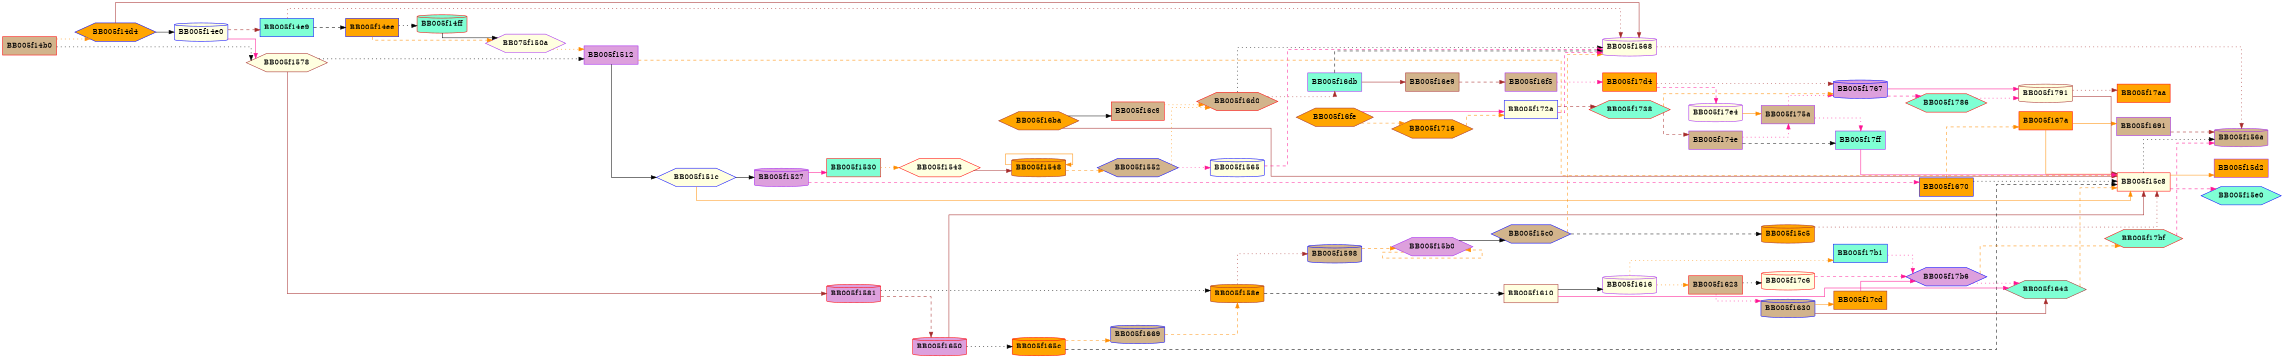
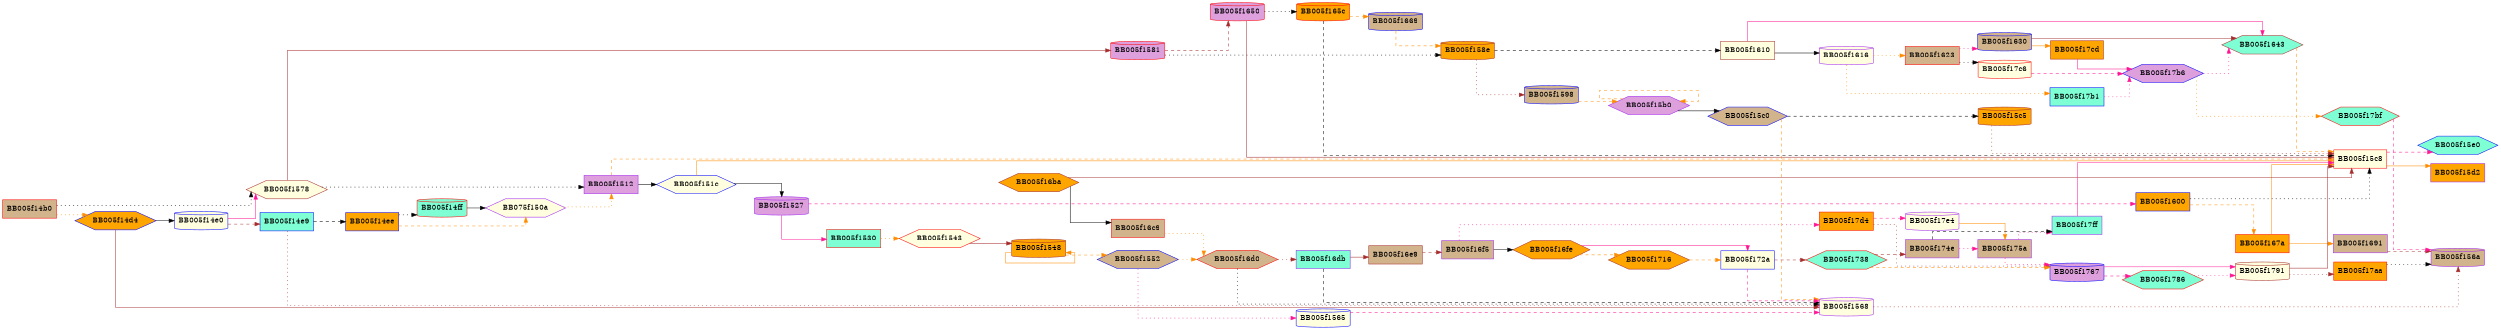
edge "BB005f15c8" -> "BB005f156a": now "BB005f17aa" -> "BB005f156a"
node "BB005f1670": label "BB005f1670" -> "BB005f1600"
edge "BB005f17b6" -> "BB005f17bf": style dashed -> dotted
edge "BB005f16f5" -> "BB005f16fe": added
